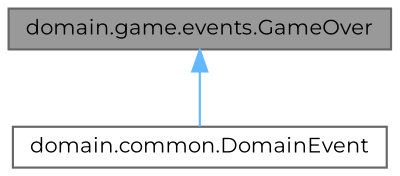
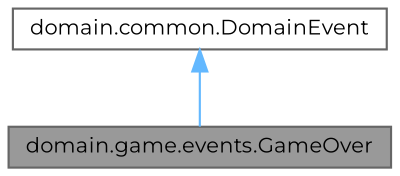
edge "domain.common.DomainEvent" -> "domain.game.events.GameOver": reversed
